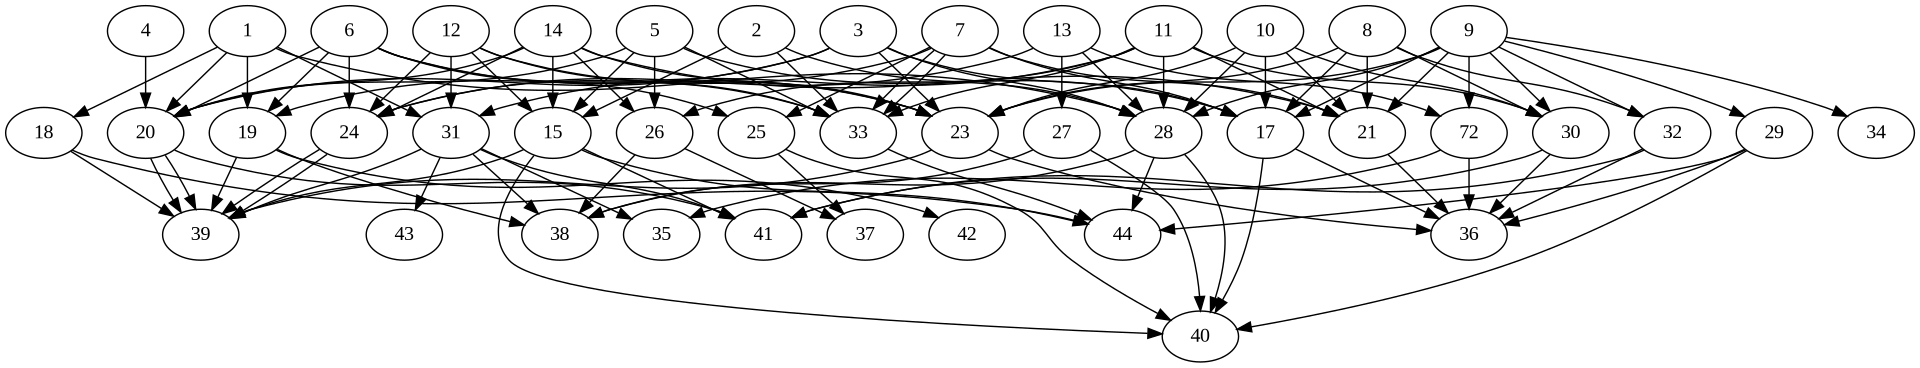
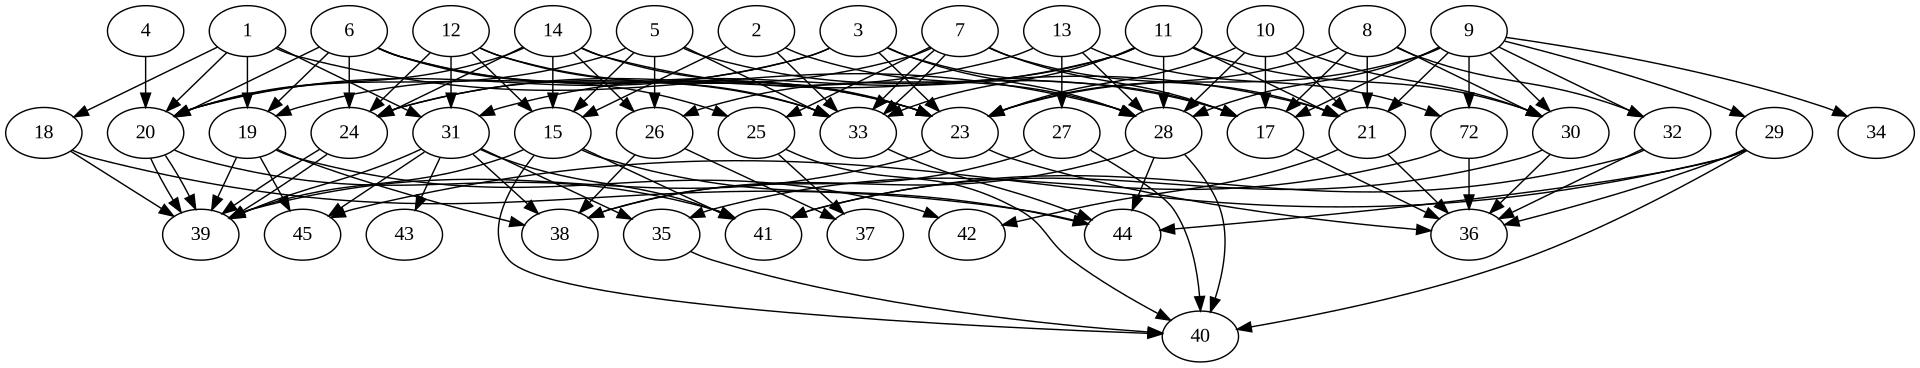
edge "21" -> "42": added
edge "17" -> "40": now "35" -> "40"
node "45": added
